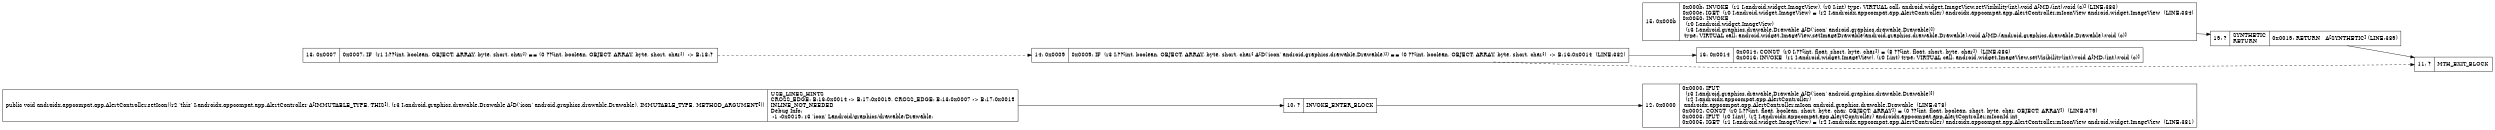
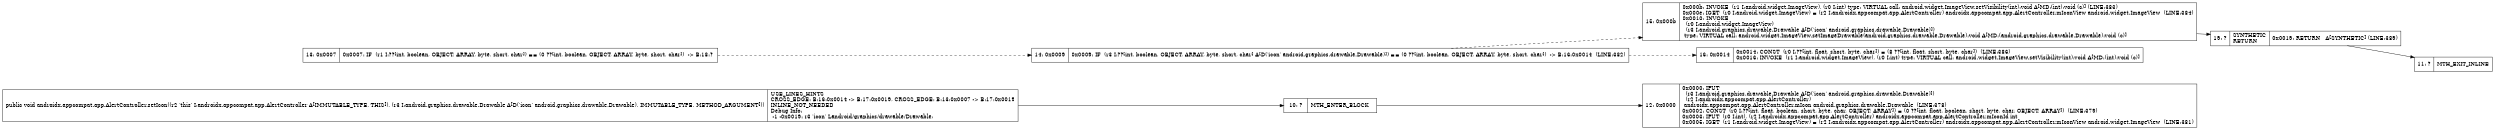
node "15: 0x000b": text "0x0050: INVOKE" -> "0x0010: INVOKE"
edge "14: 0x0009" -> "16: 0x0014": style solid -> dashed
node "11: ?": text "MTH_EXIT_BLOCK" -> "MTH_EXIT_INLINE"
edge "14: 0x0009" -> "11: ?": now "14: 0x0009" -> "15: 0x000b"
node "10: ?": text "INVOKE_ENTER_BLOCK" -> "MTH_ENTER_BLOCK"
